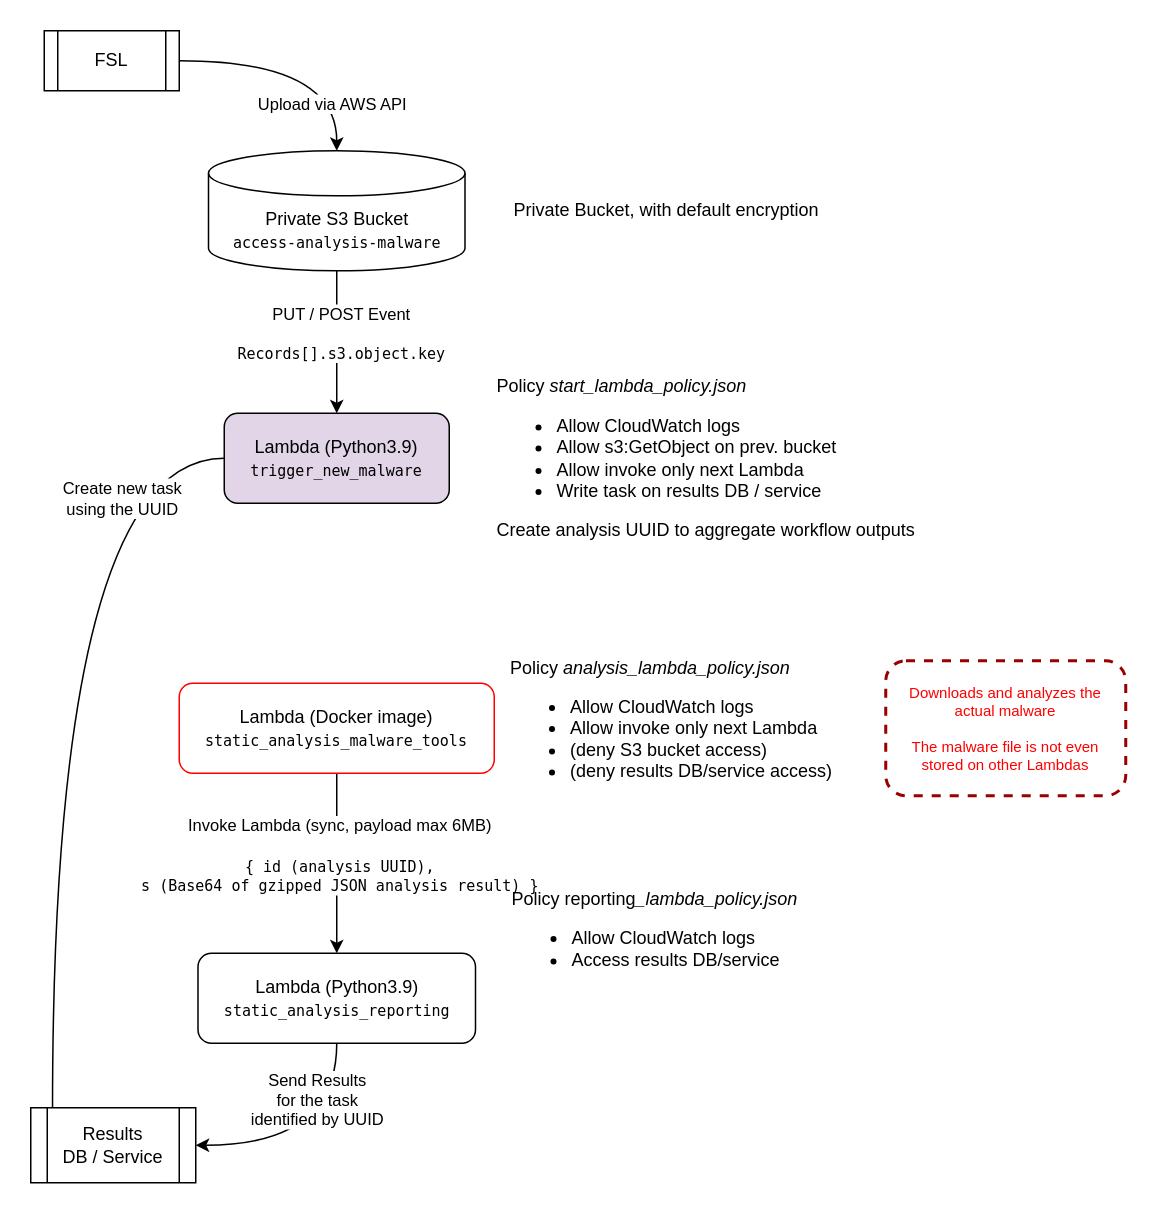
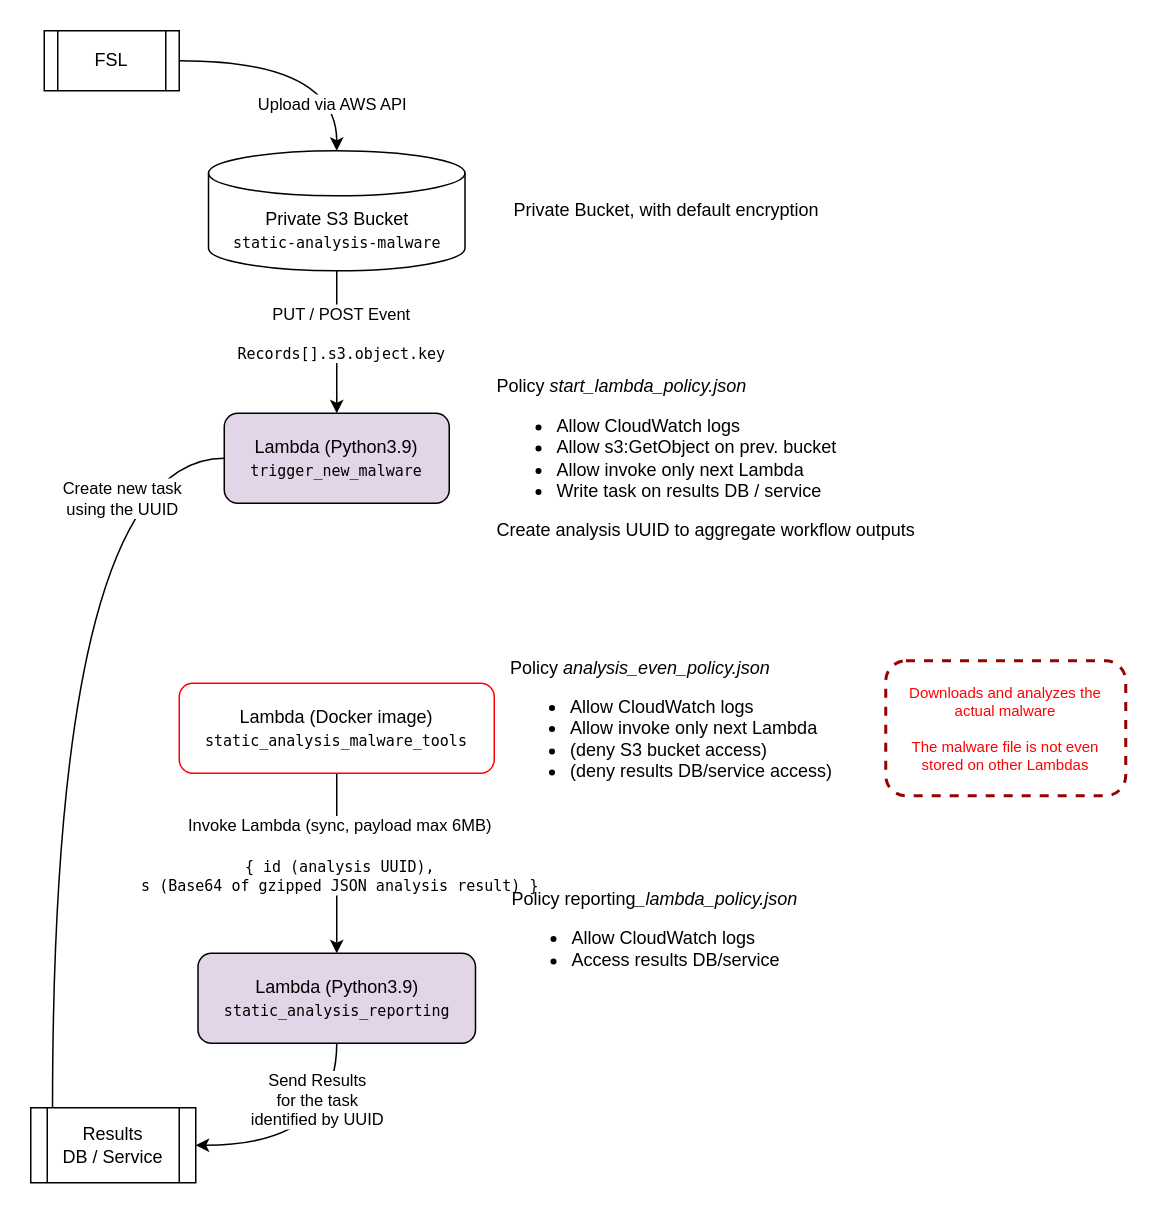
node "Private S3 Bucket access-analysis-malware": label "Private S3 Bucket access-analysis-malware" -> "Private S3 Bucket static-analysis-malware"
node "Policy analysis_lambda_policy.json Allow CloudWatch logs Allow invoke only next Lambda (deny S3 bucket access) (deny results DB/service access)": label "Policy analysis_lambda_policy.json Allow CloudWatch logs Allow invoke only next Lambda (deny S3 bucket access) (deny results DB/service access)" -> "Policy analysis_even_policy.json Allow CloudWatch logs Allow invoke only next Lambda (deny S3 bucket access) (deny results DB/service access)"
node "Lambda (Python3.9) static_analysis_reporting": fillcolor #ffffff -> #e1d5e7
